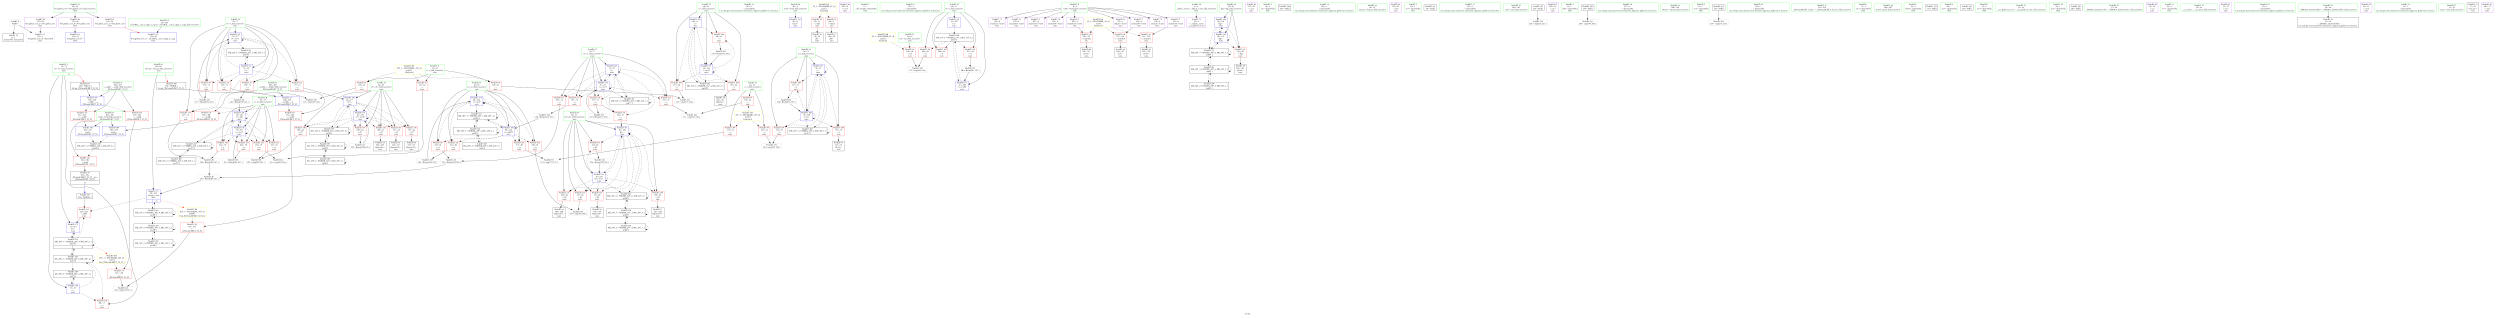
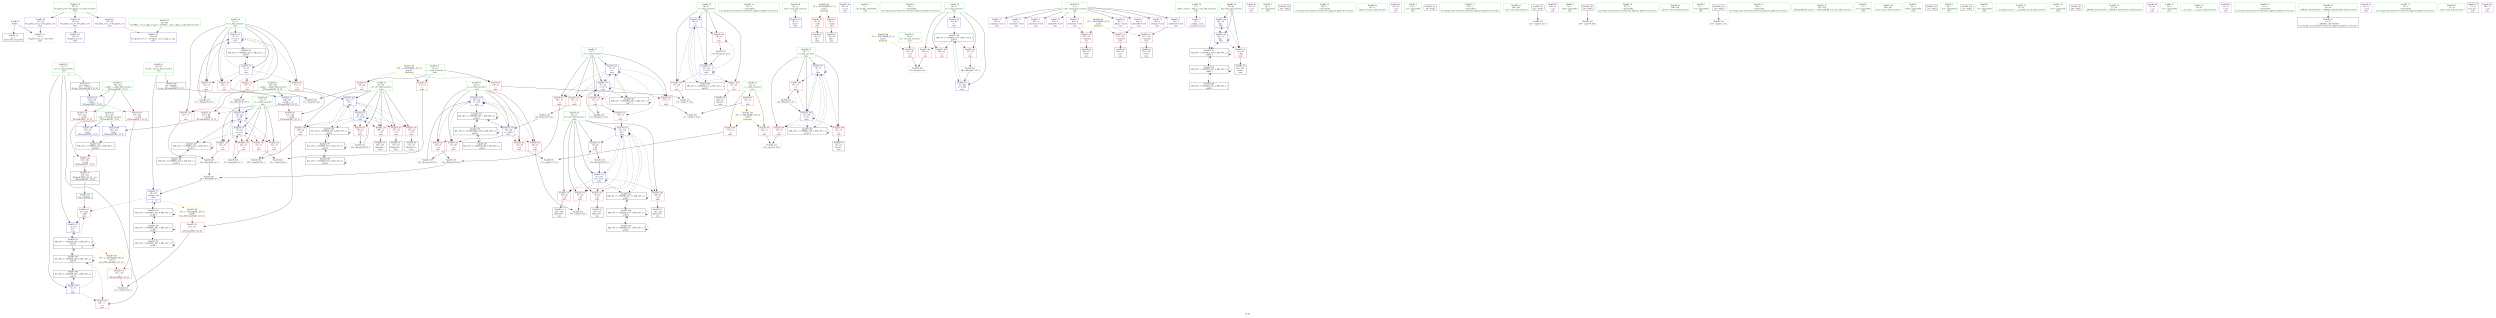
edge "NodeID: 310" -> "NodeID: 99": reversed
node "NodeID: 268": text "MR_28V_3 = PHI(MR_28V_4, MR_28V_2, )" -> "MR_28V_3 = GLOBAL(MR_28V_4, MR_28V_2, )"
